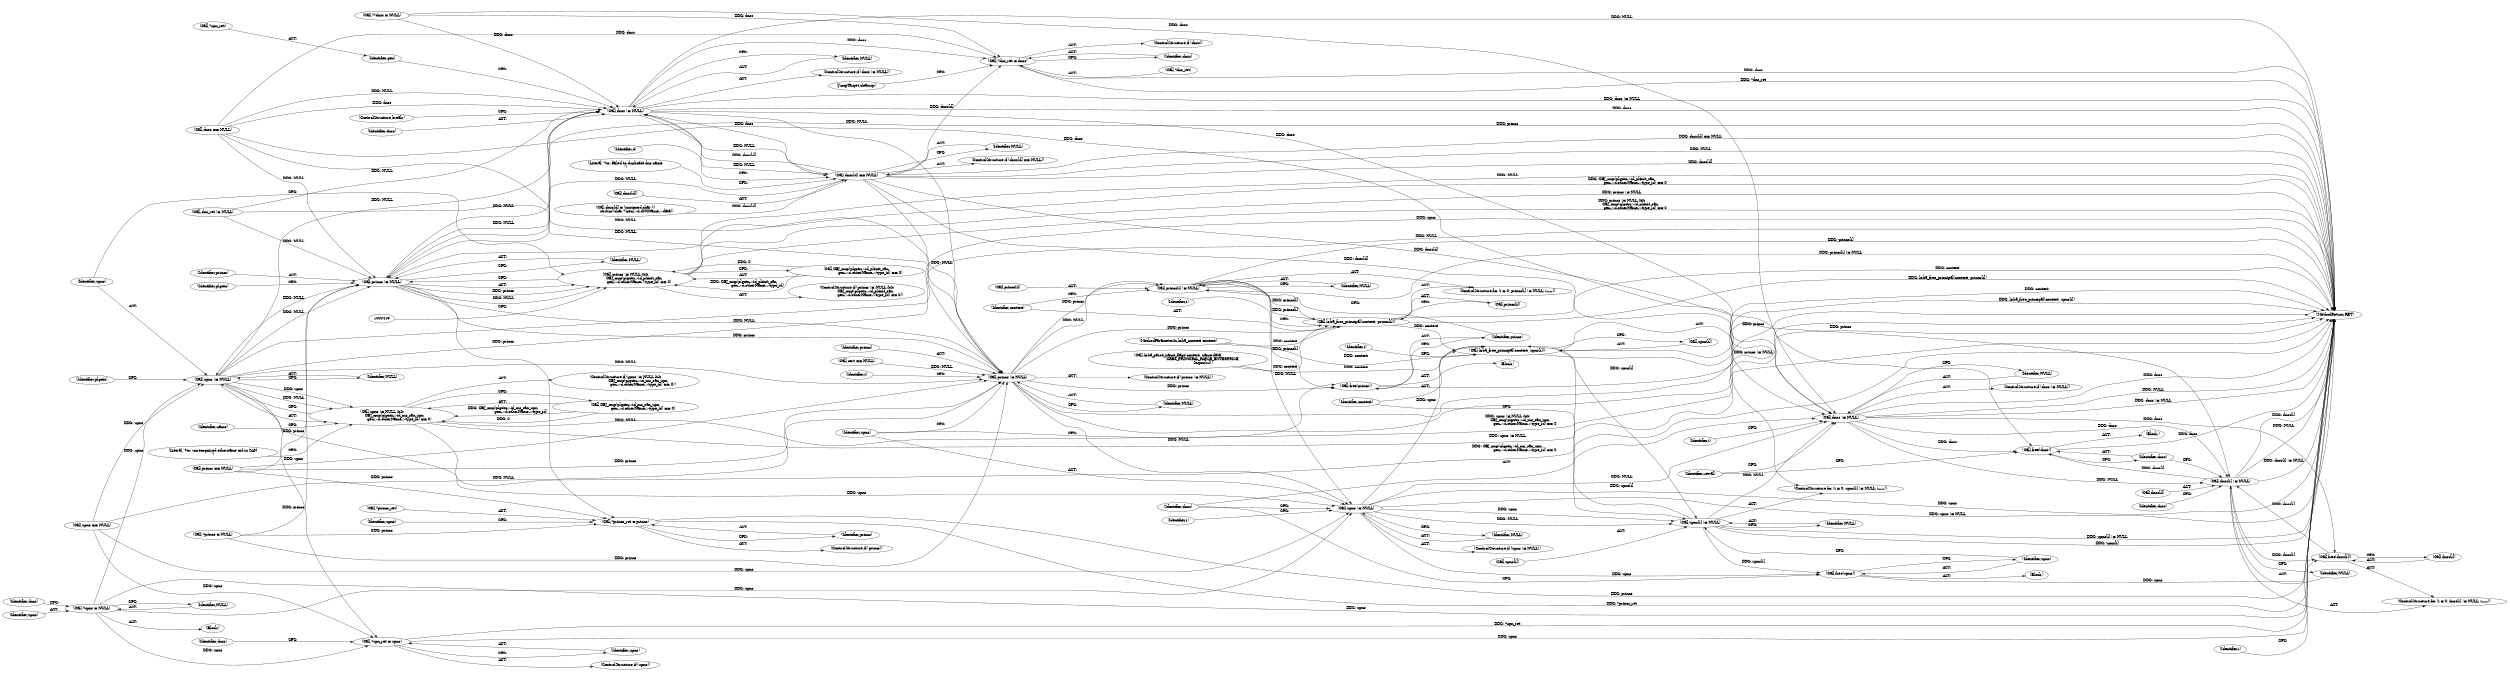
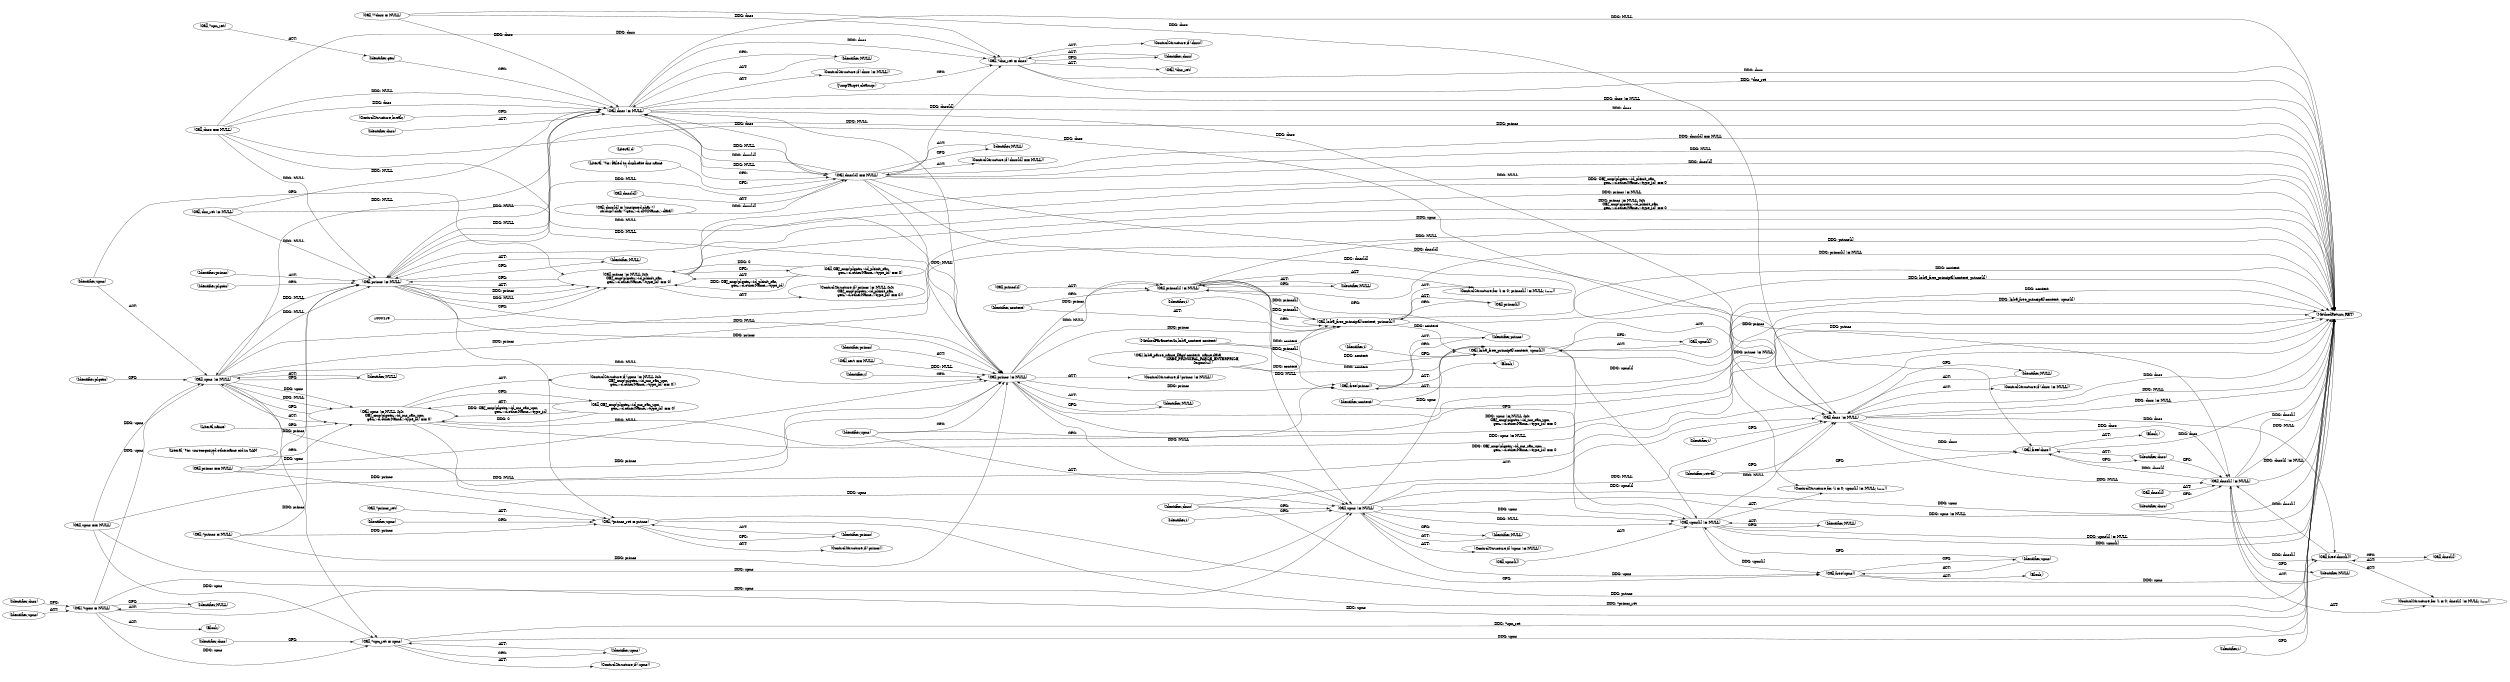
edge "(Call,*dns_ret)" -> "(Call,*dns_ret = dnss)": reversed
node "(Identifier,d)": label "(Identifier,d)" -> "(Literal,d)"
node "(Identifier,name)": label "(Identifier,name)" -> "(Literal,name)"
